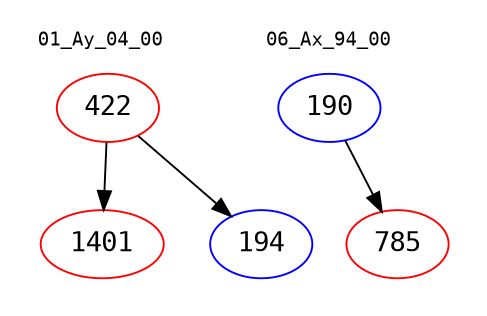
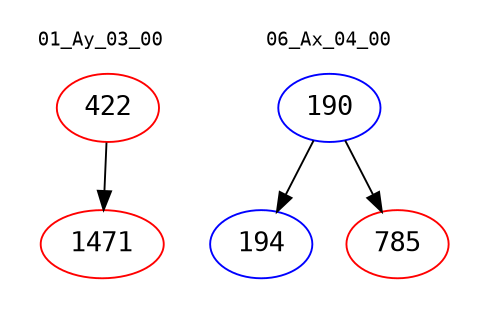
cluster "01_Ay_04_00": label "01_Ay_04_00" -> "01_Ay_03_00"
cluster "06_Ax_94_00": label "06_Ax_94_00" -> "06_Ax_04_00"
edge "422" -> "194": now "190" -> "194"
node "1401": label "1401" -> "1471"
